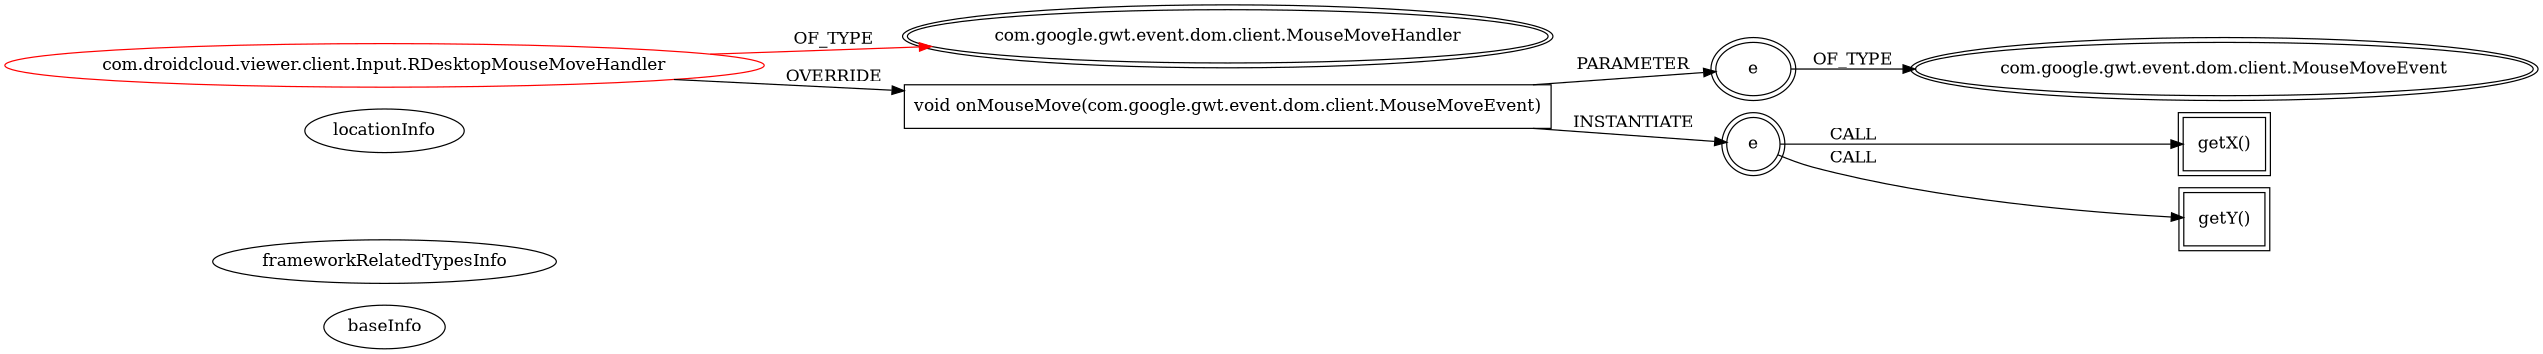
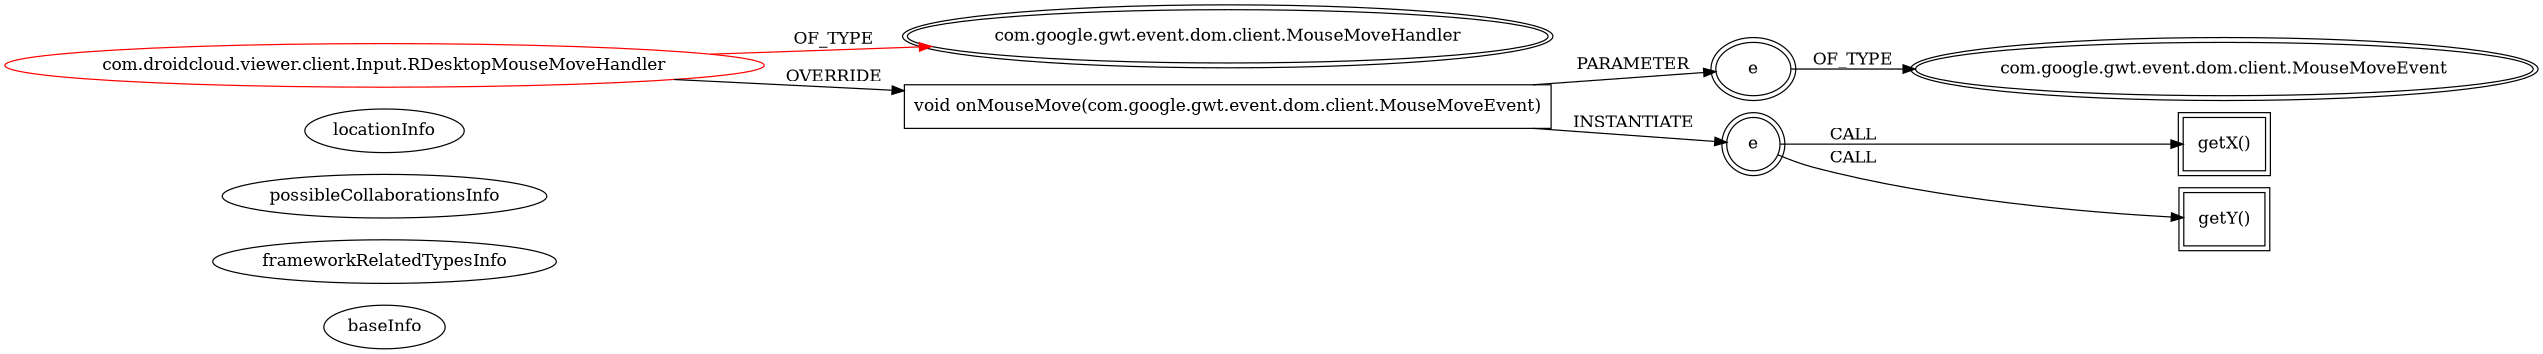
node "possibleCollaborationsInfo": added
